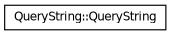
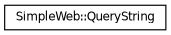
node "QueryString::QueryString": label "QueryString::QueryString" -> "SimpleWeb::QueryString"
